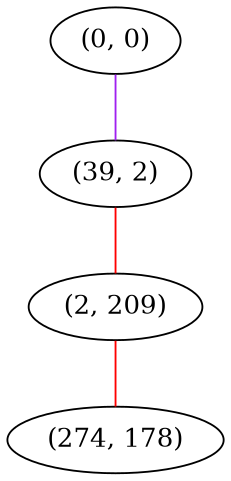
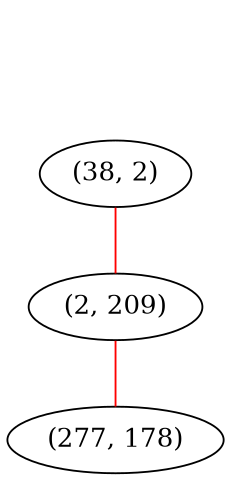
node "(0, 0)": removed
node "(39, 2)": label "(39, 2)" -> "(38, 2)"
node "(274, 178)": label "(274, 178)" -> "(277, 178)"
